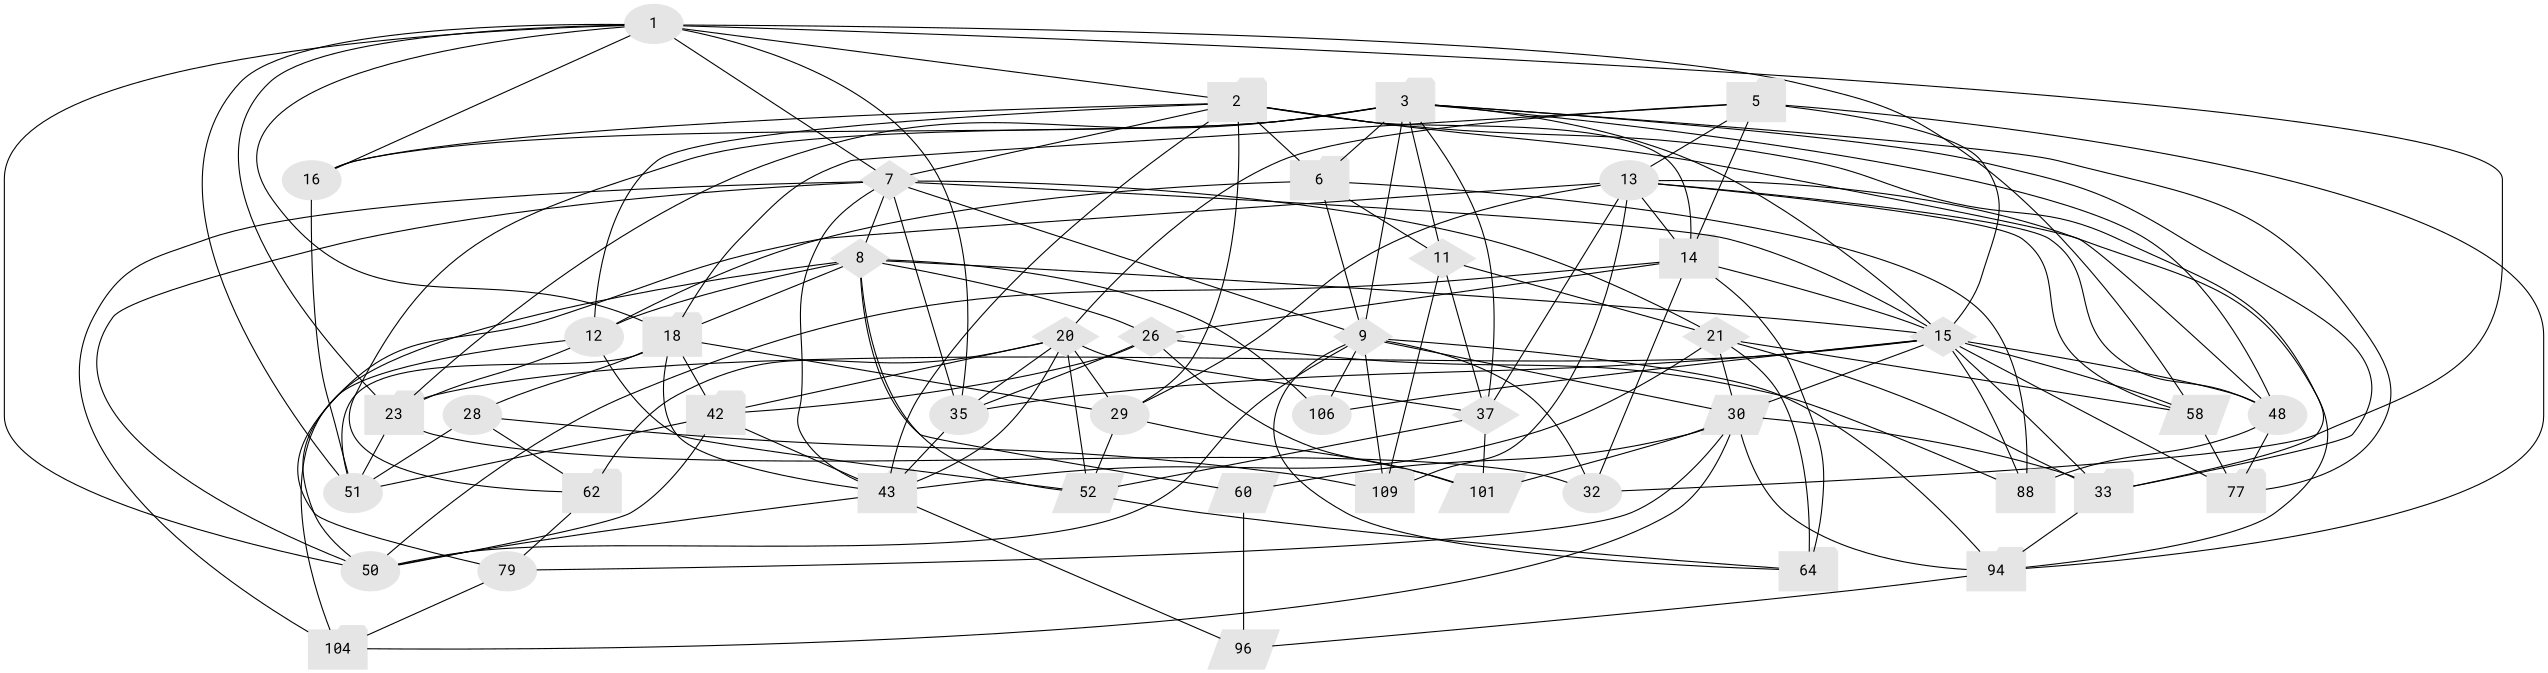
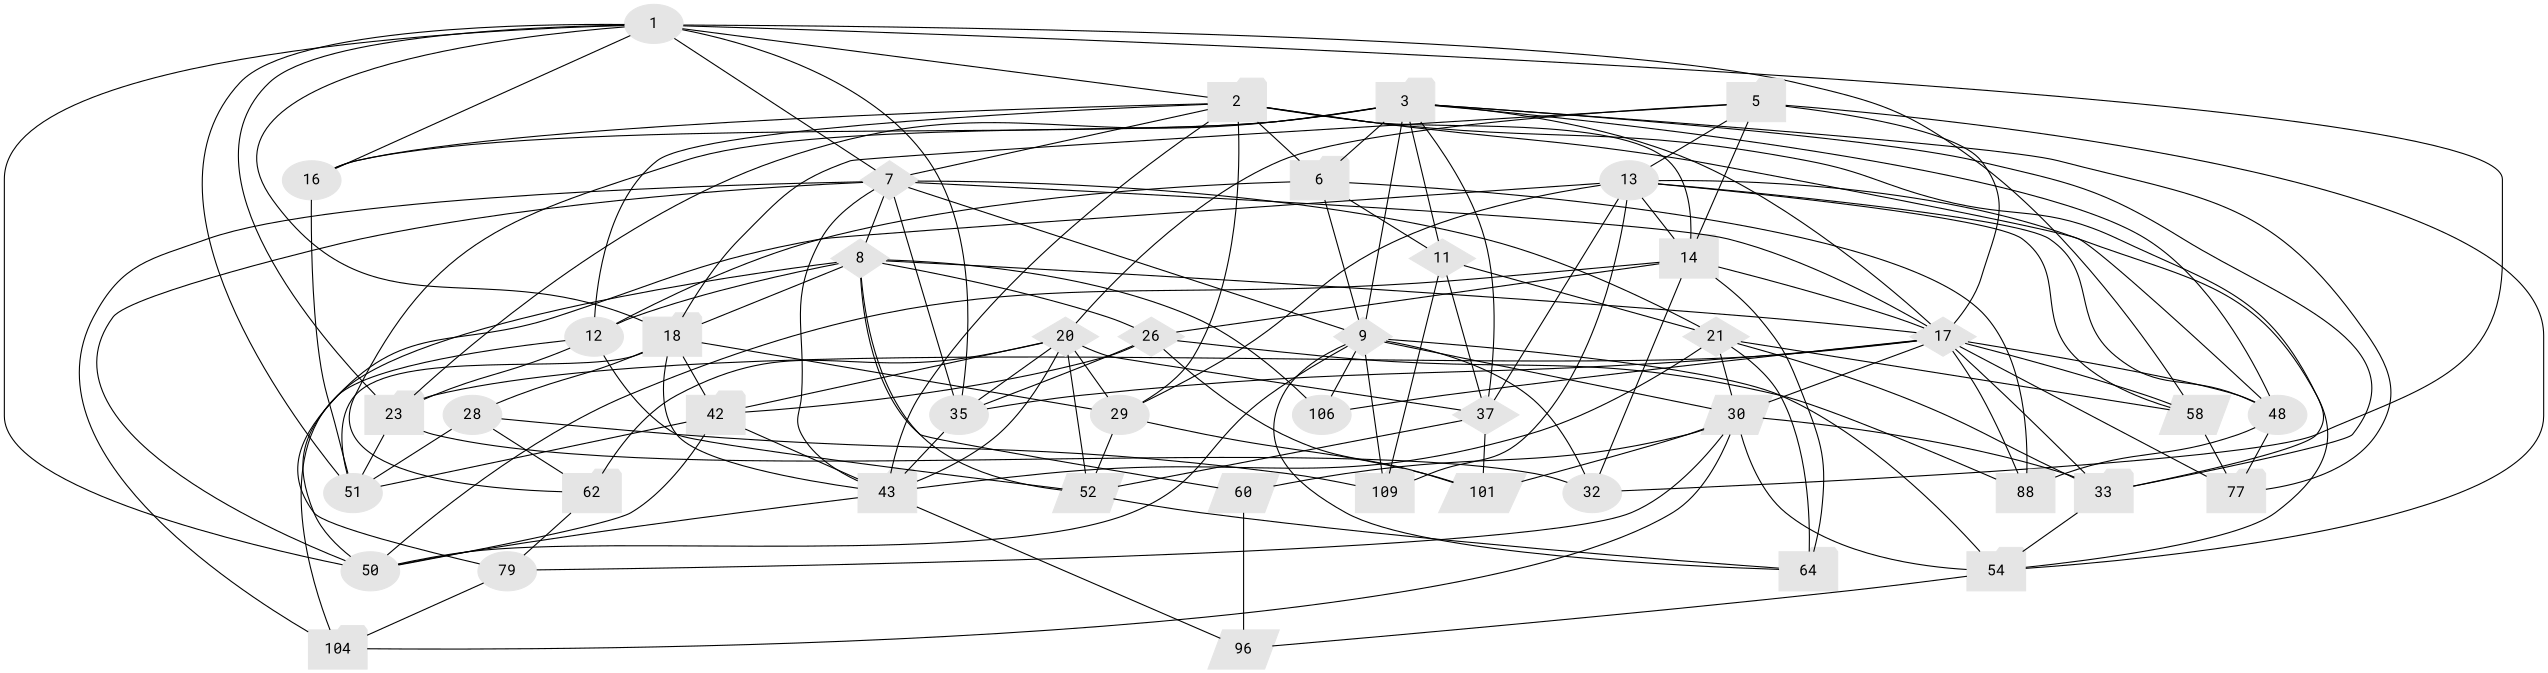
node "15": label "15" -> "17"
node "94": label "94" -> "54"
